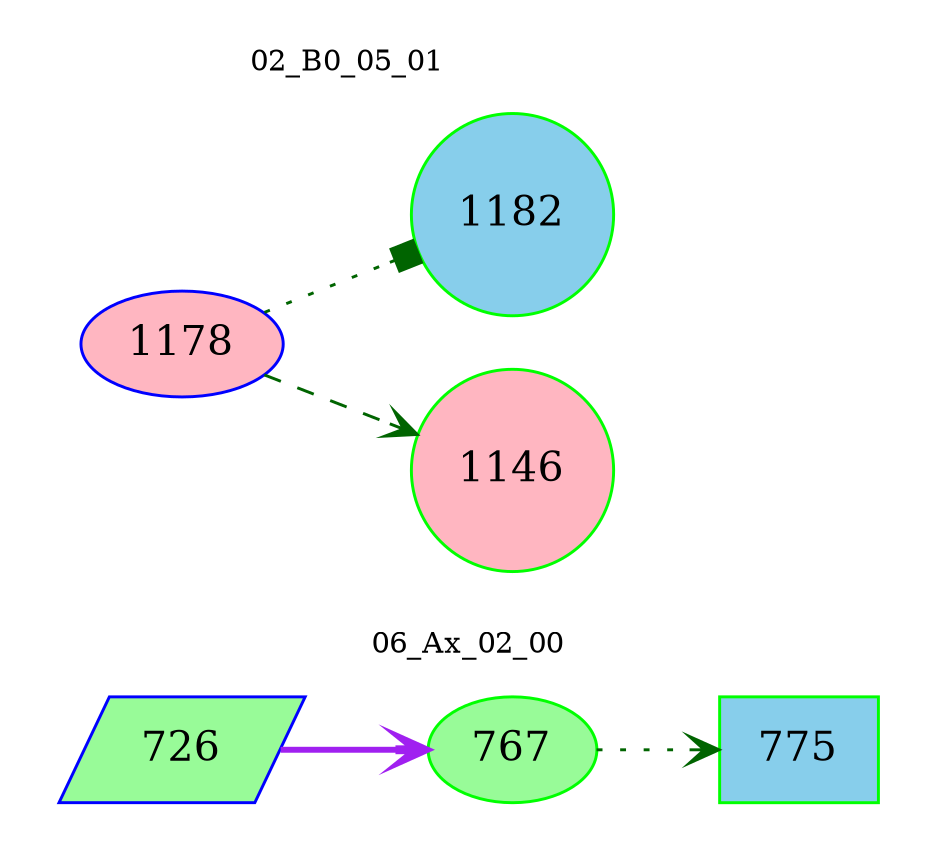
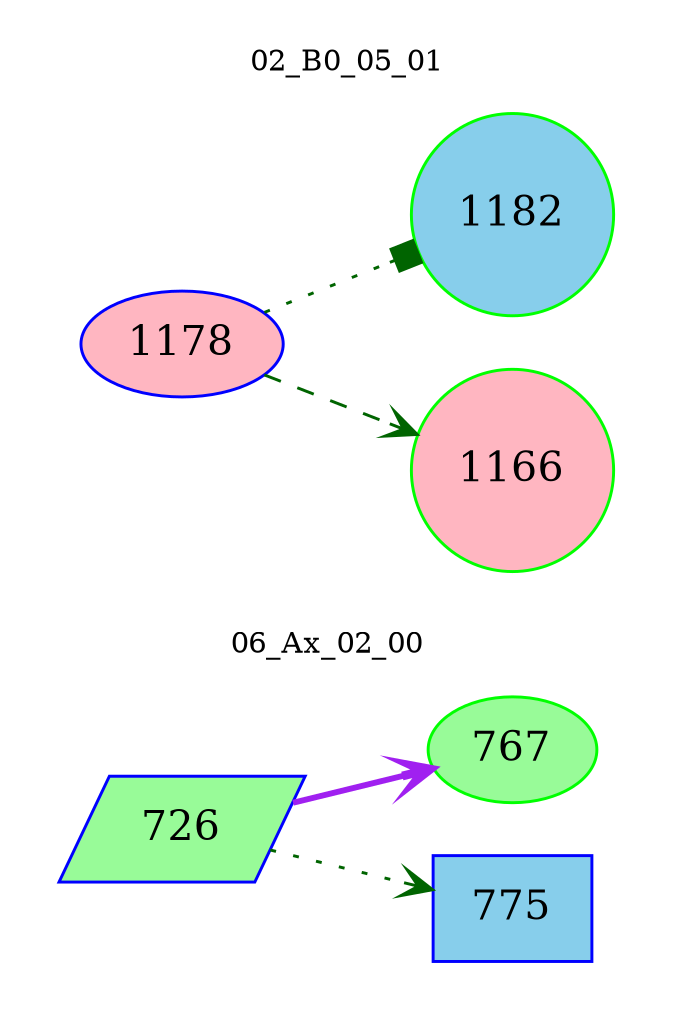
node "1146": label "1146" -> "1166"
edge "767" -> "775": now "726" -> "775"
node "775": color green -> blue
